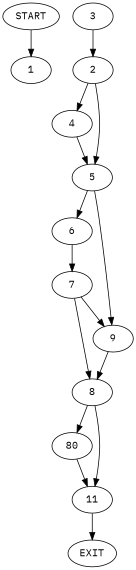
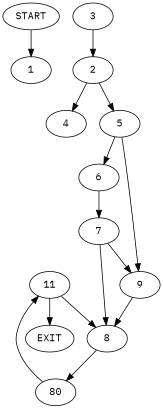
edge "4" -> "5": removed
edge "8" -> "11": reversed
